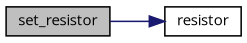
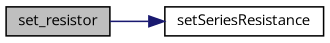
node "resistor": label "resistor" -> "setSeriesResistance"
